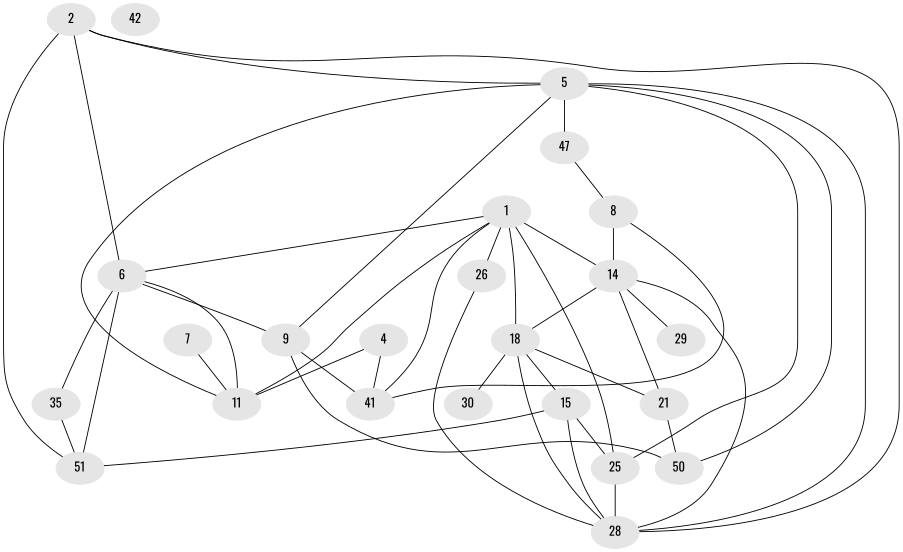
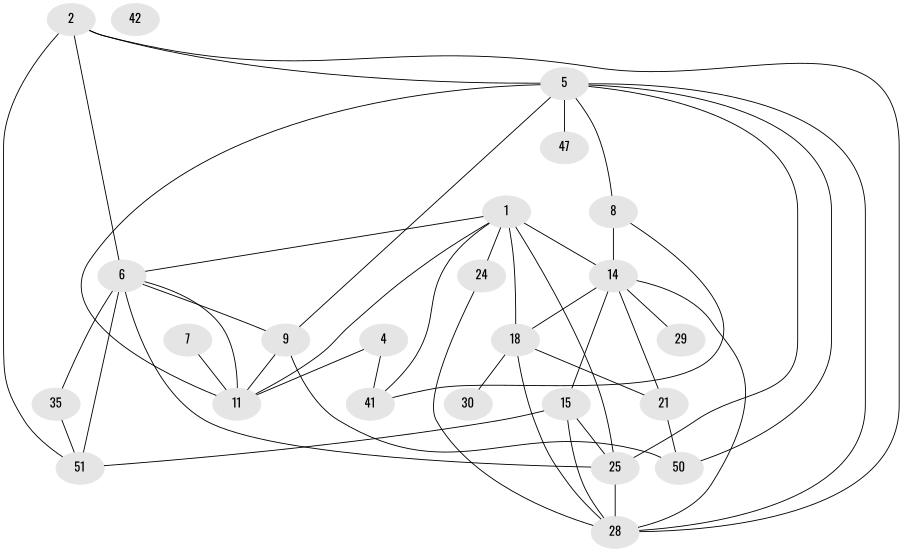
edge "47" -- "8": now "5" -- "8"
node "26": label "26" -> "24"
edge "9" -- "41": now "9" -- "11"
edge "18" -- "15": now "14" -- "15"
edge "6" -- "25": added
